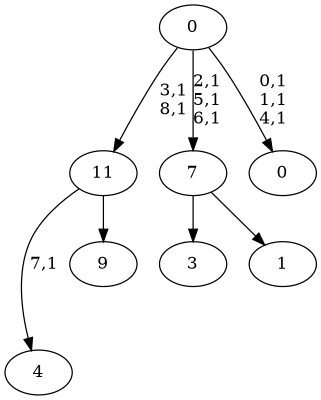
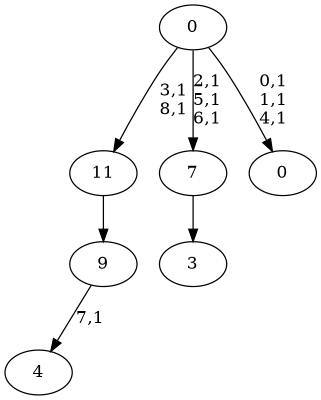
edge "11" -> "4": now "9" -> "4"
node "1": removed
